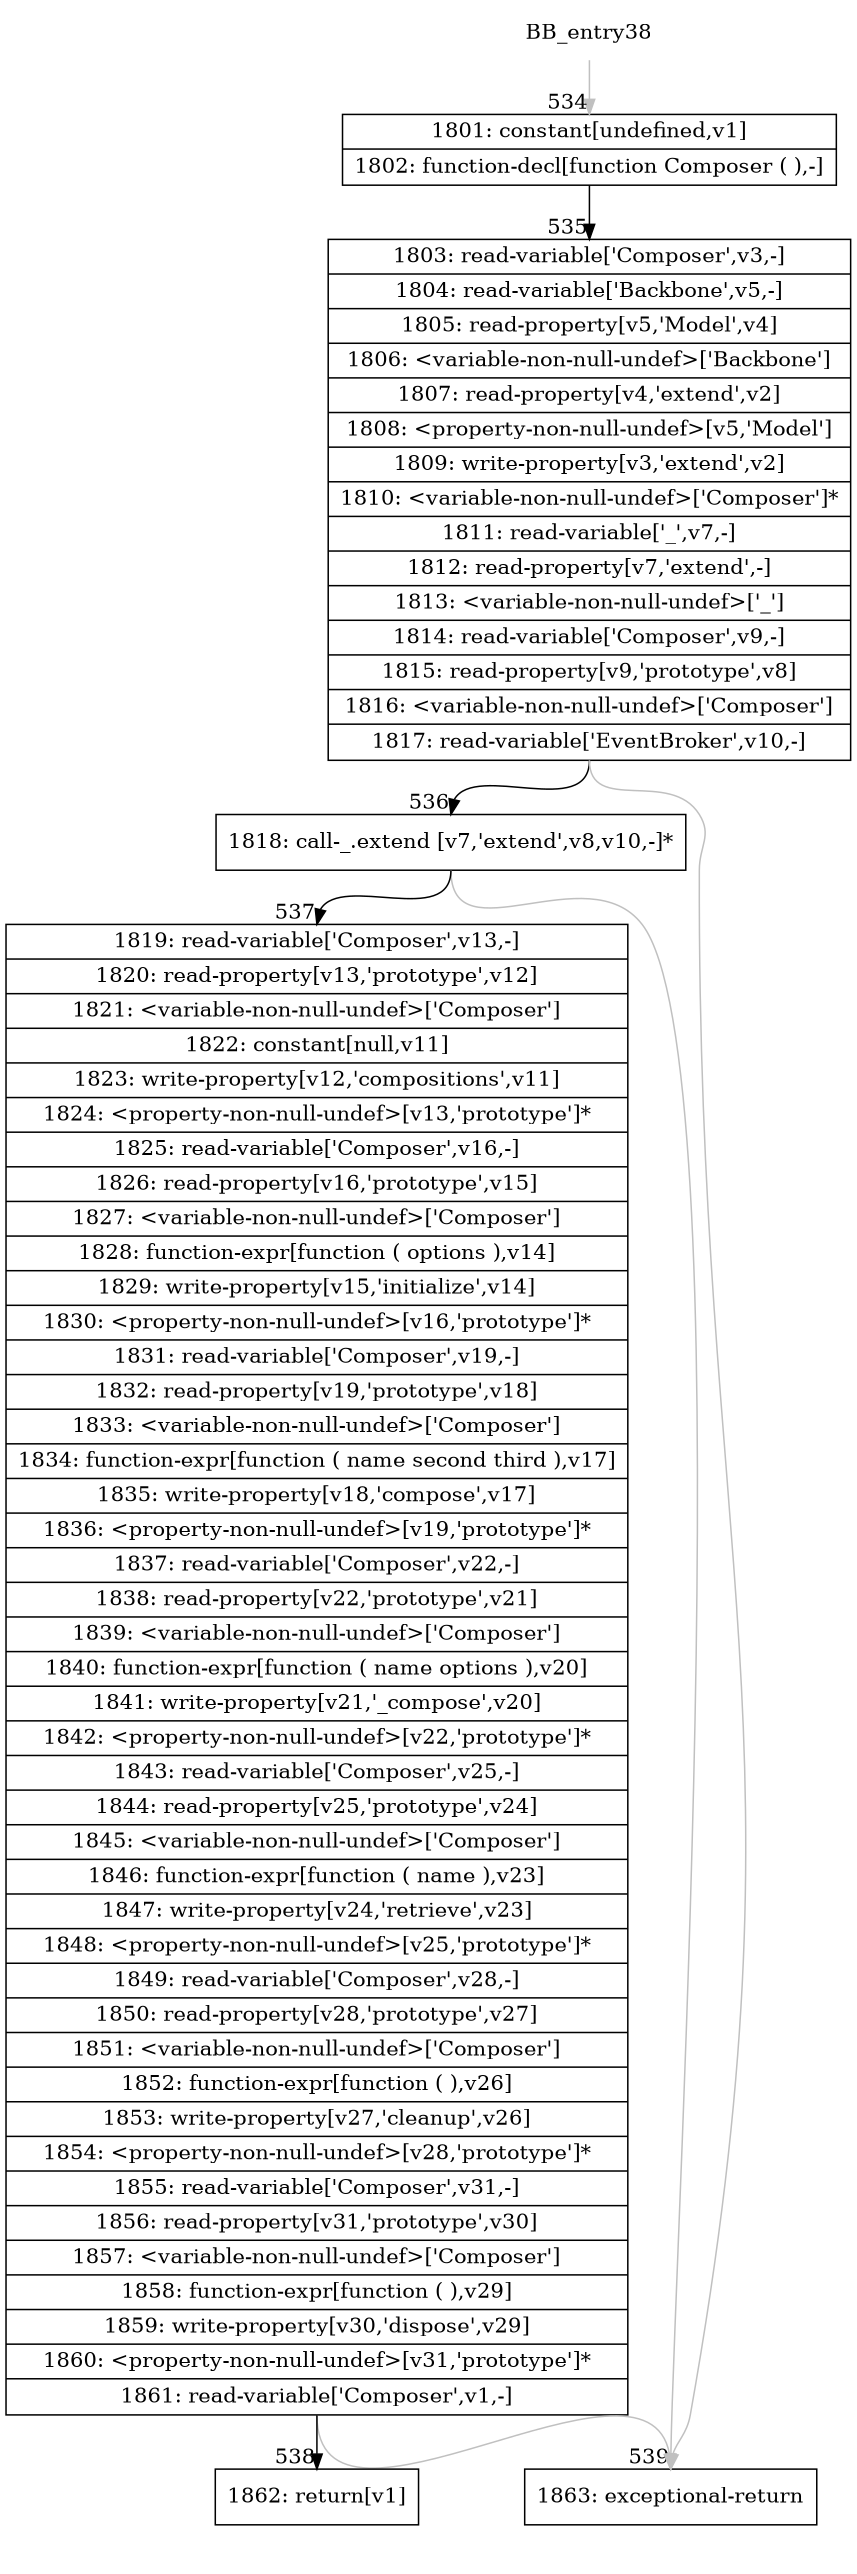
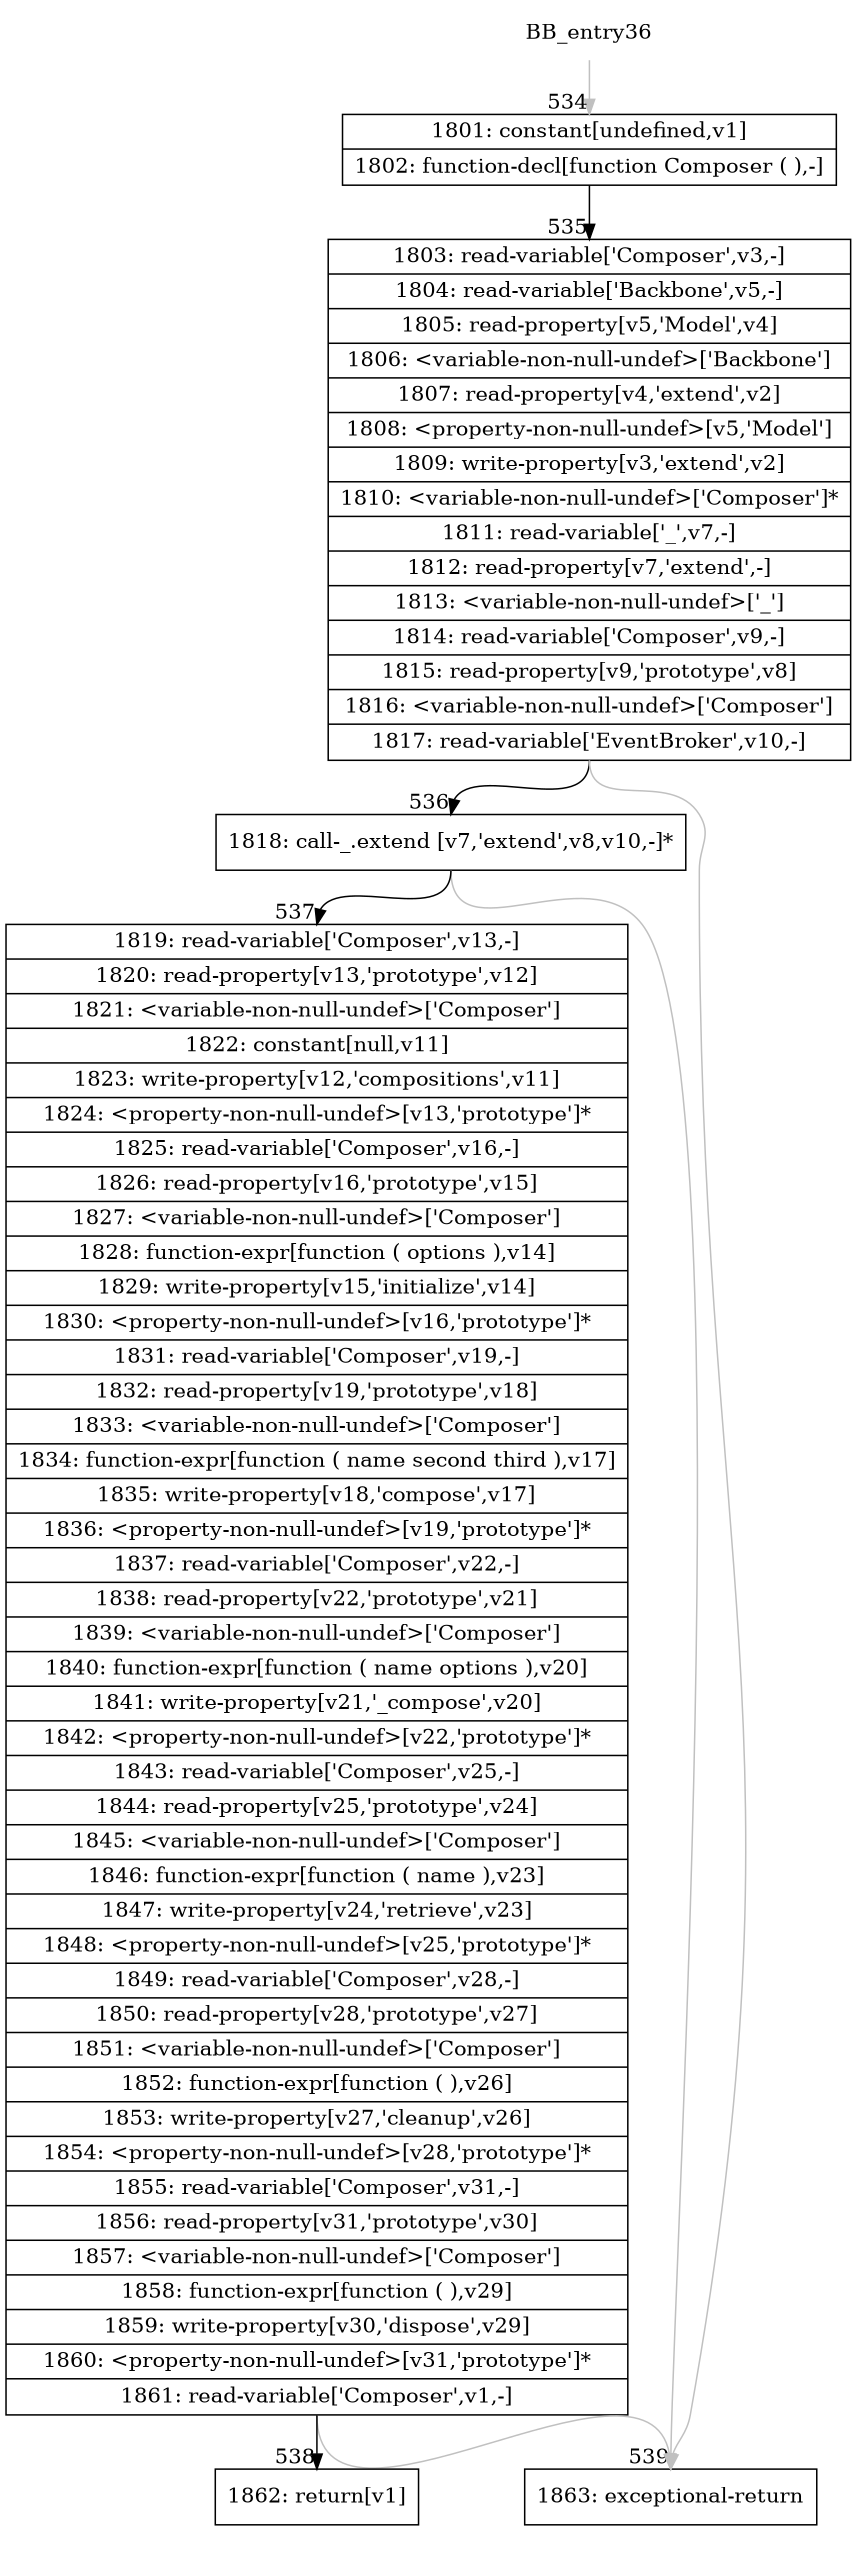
node "BB_entry38": label "BB_entry38" -> "BB_entry36"
